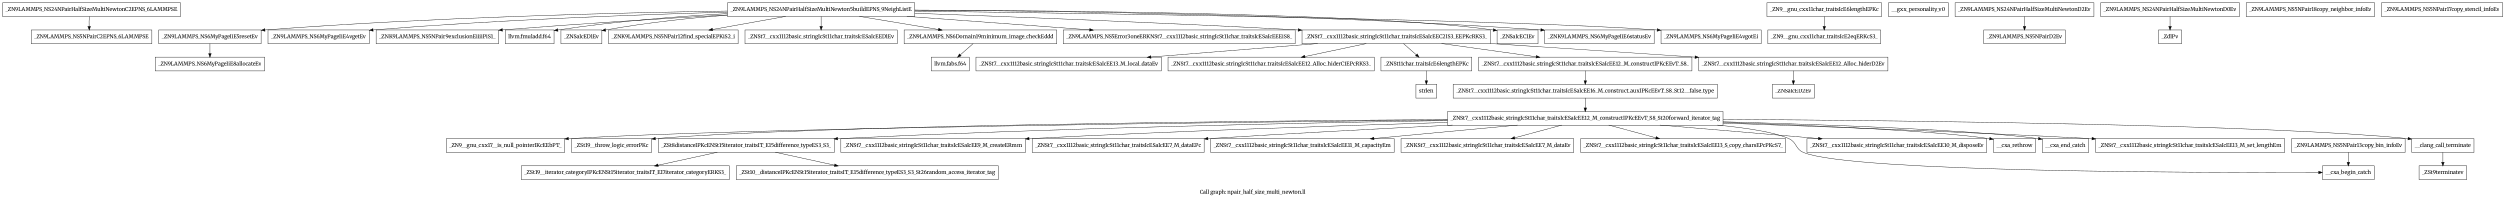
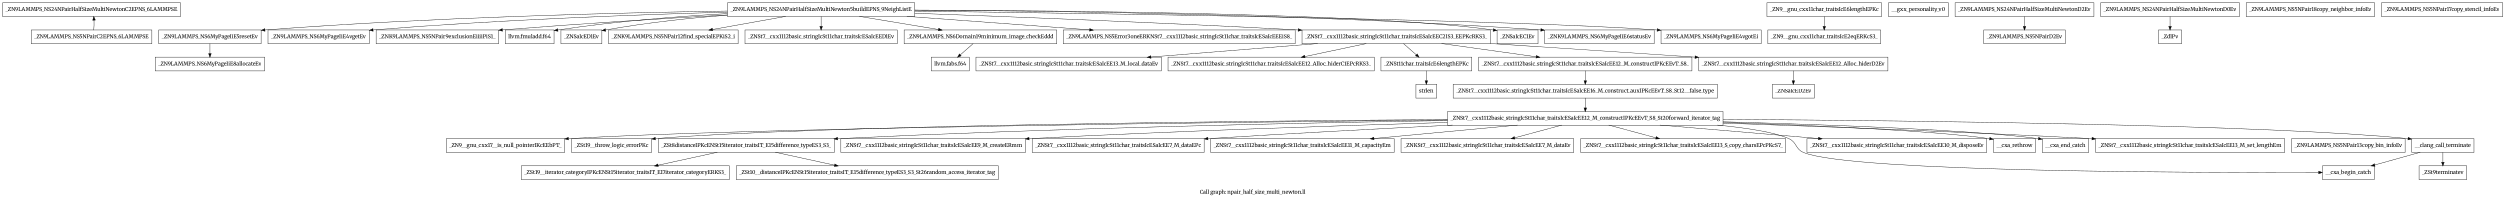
edge "_ZN9LAMMPS_NS24NPairHalfSizeMultiNewtonC2EPNS_6LAMMPSE" -> "_ZN9LAMMPS_NS5NPairC2EPNS_6LAMMPSE": reversed
edge "_ZN9LAMMPS_NS5NPair13copy_bin_infoEv" -> "__cxa_begin_catch": now "__clang_call_terminate" -> "__cxa_begin_catch"
